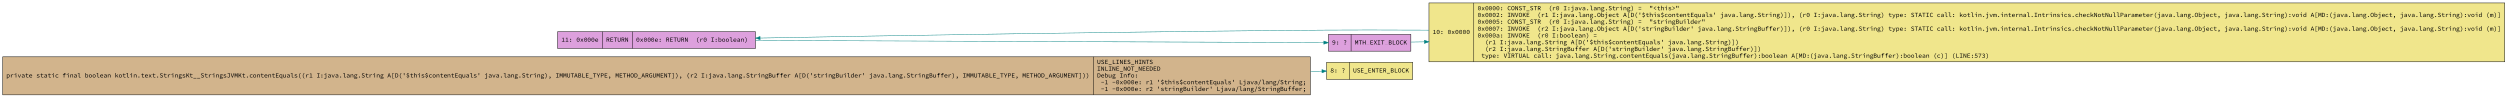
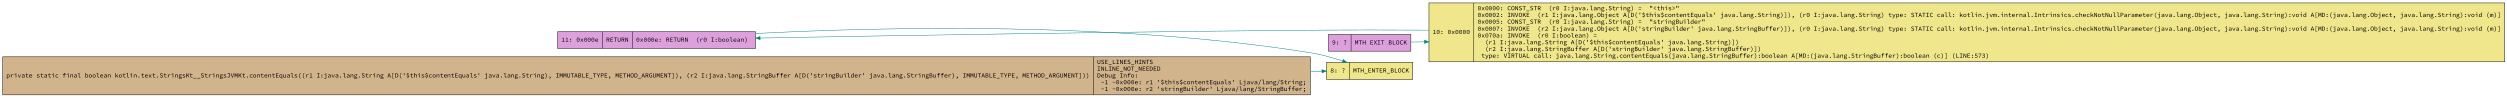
node "10: 0x0000": text "0x000a: INVOKE  (r0 I:boolean) =" -> "0x070a: INVOKE  (r0 I:boolean) ="
edge "11: 0x000e" -> "9: ?": now "11: 0x000e" -> "8: ?"
node "8: ?": text "USE_ENTER_BLOCK" -> "MTH_ENTER_BLOCK"
